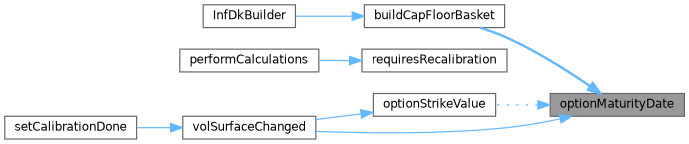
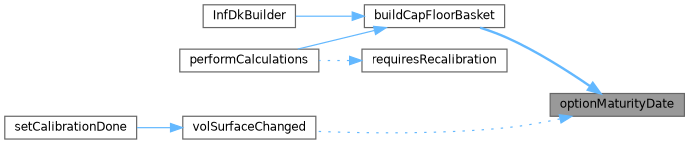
edge "performCalculations" -> "buildCapFloorBasket": added
edge "performCalculations" -> "requiresRecalibration": style solid -> dotted
node "optionStrikeValue": removed
edge "volSurfaceChanged" -> "optionMaturityDate": style solid -> dotted
